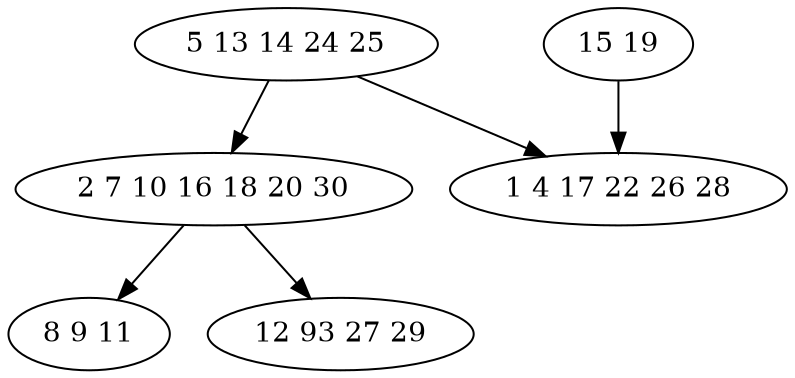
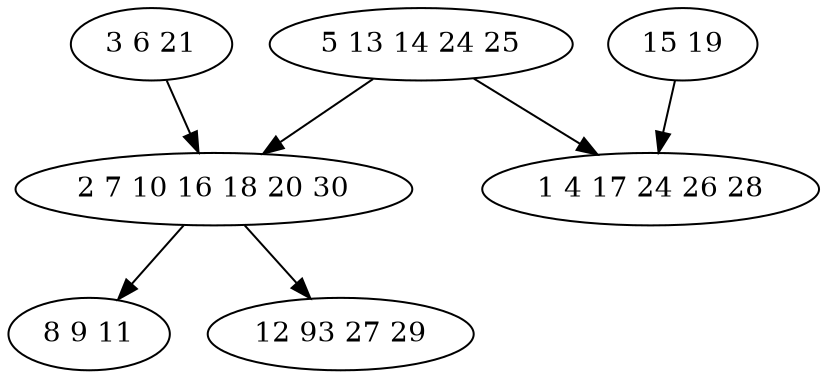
node "3 6 21": added
node "1 4 17 22 26 28": label "1 4 17 22 26 28" -> "1 4 17 24 26 28"
